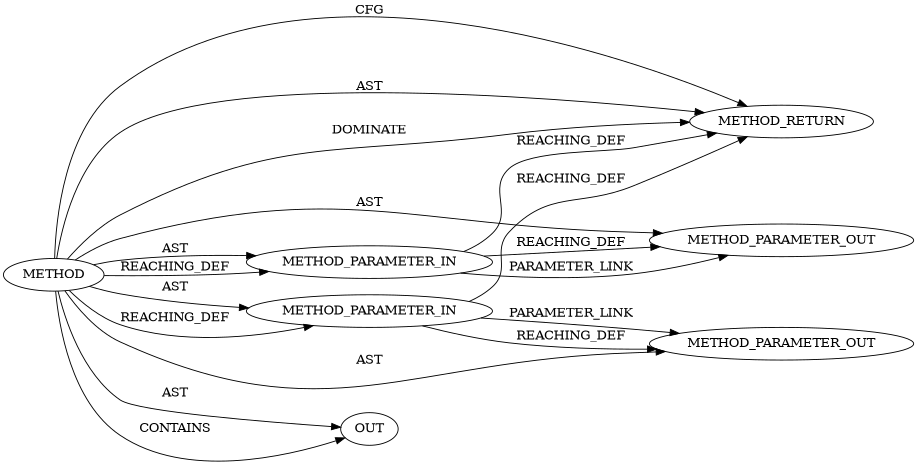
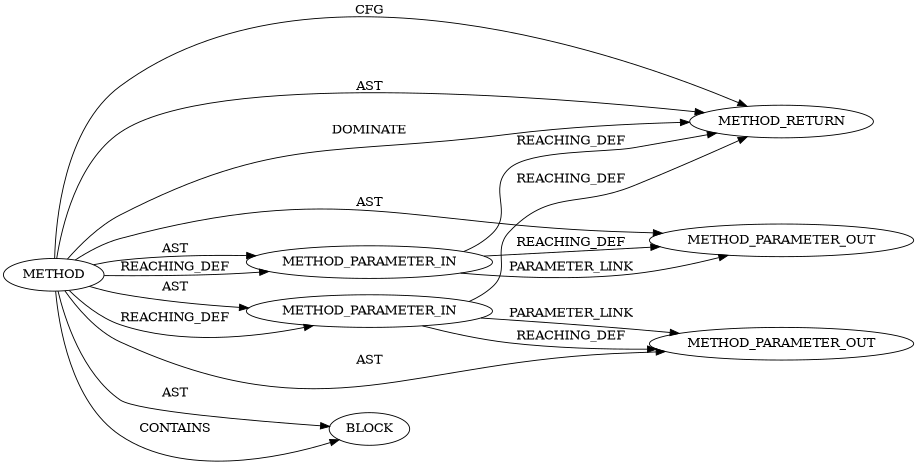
node "OUT": label "OUT" -> "BLOCK"
